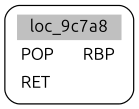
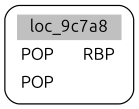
node "loc_9c7a8": text "RET" -> "POP"
